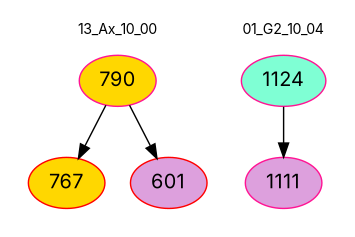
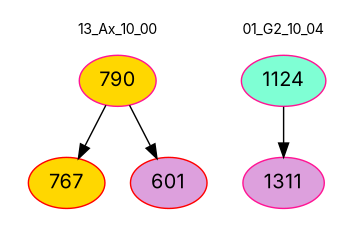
node "1111": label "1111" -> "1311"
